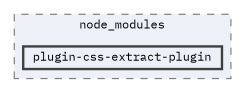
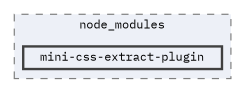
node "plugin-css-extract-plugin": label "plugin-css-extract-plugin" -> "mini-css-extract-plugin"
